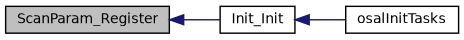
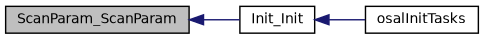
node "ScanParam_Register": label "ScanParam_Register" -> "ScanParam_ScanParam"
